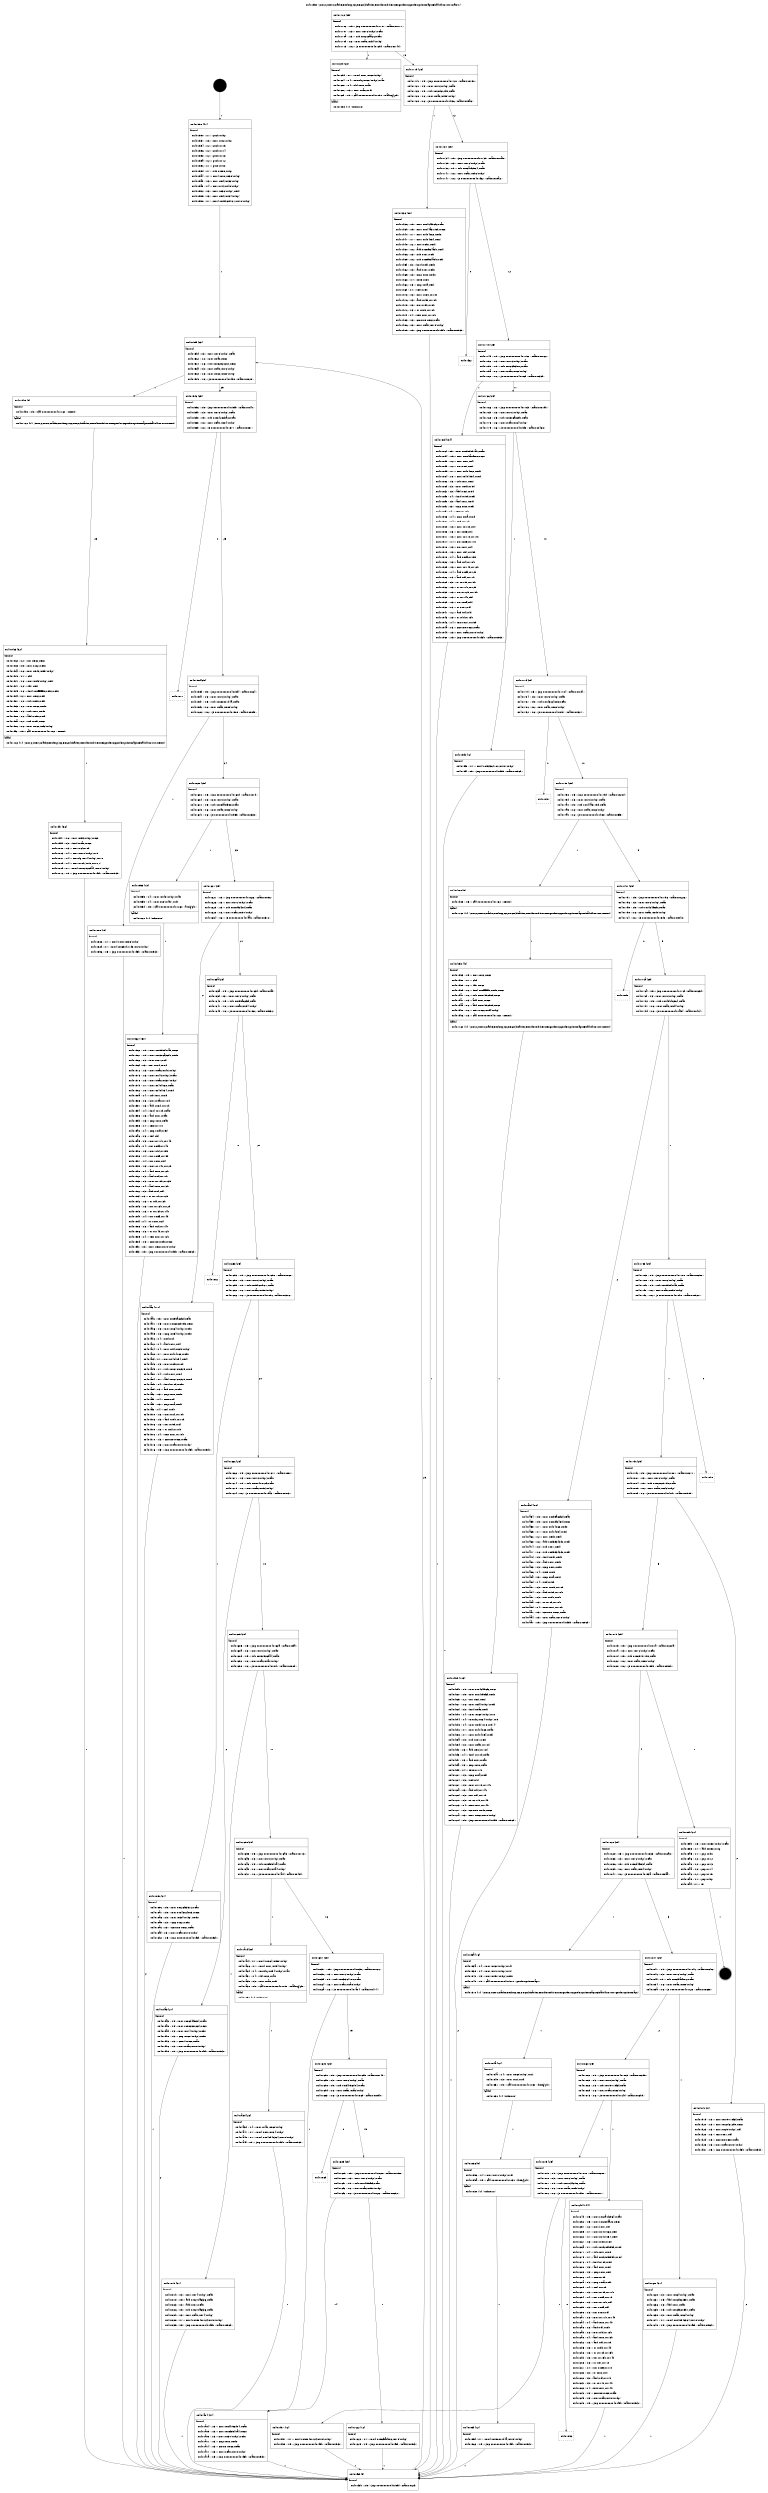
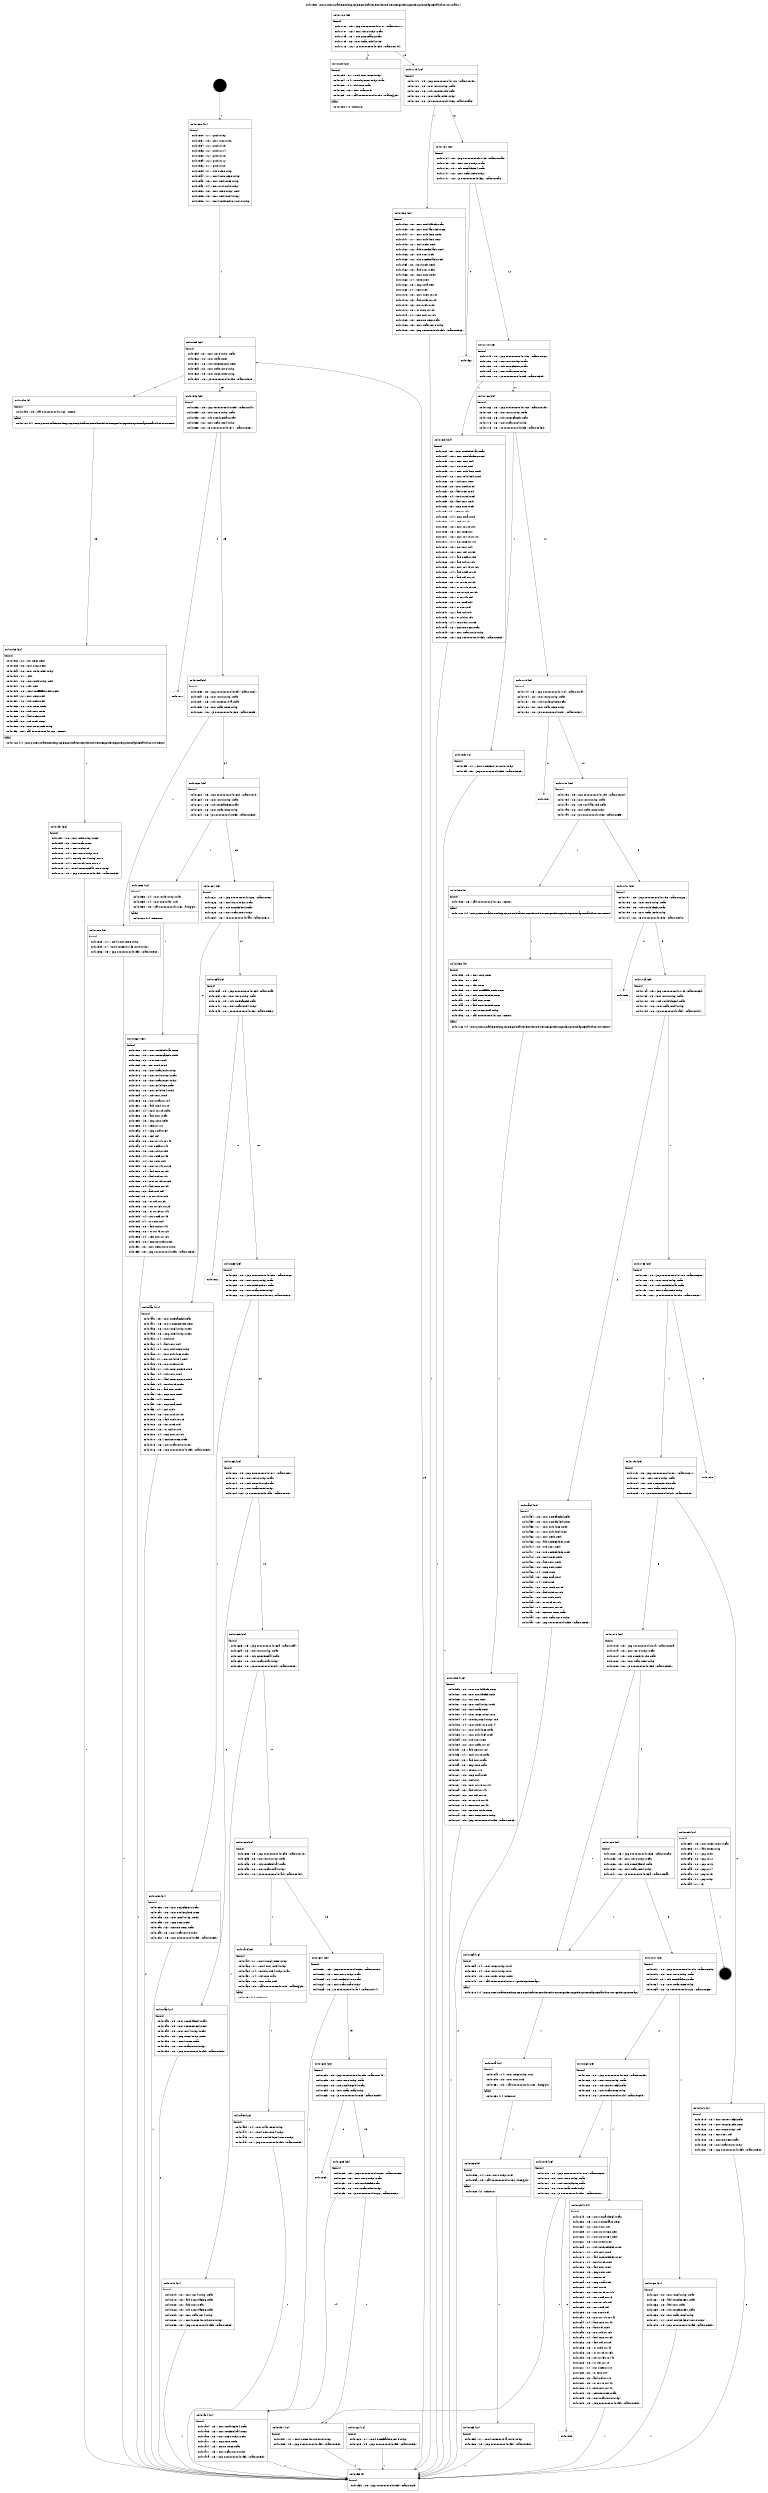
edge "0x401815 [25]" -> "0x401e9b [21]": now "0x401815 [25]" -> "0x401e3a [16]"
edge "0x4016e9 [25]" -> "0x401c22 [12]": now "0x4016e9 [25]" -> "0x401d97 [12]"
